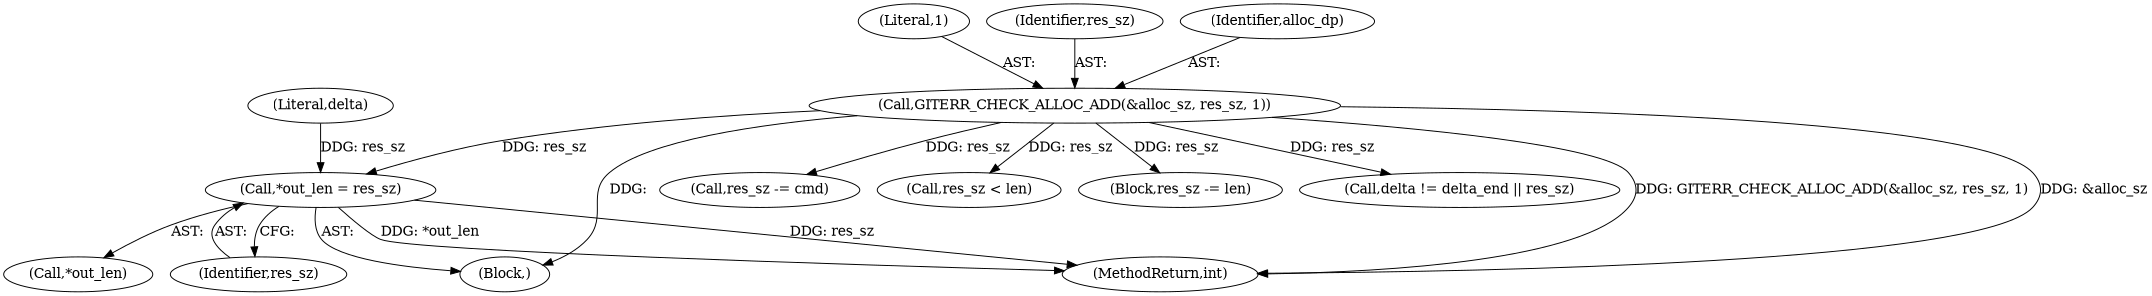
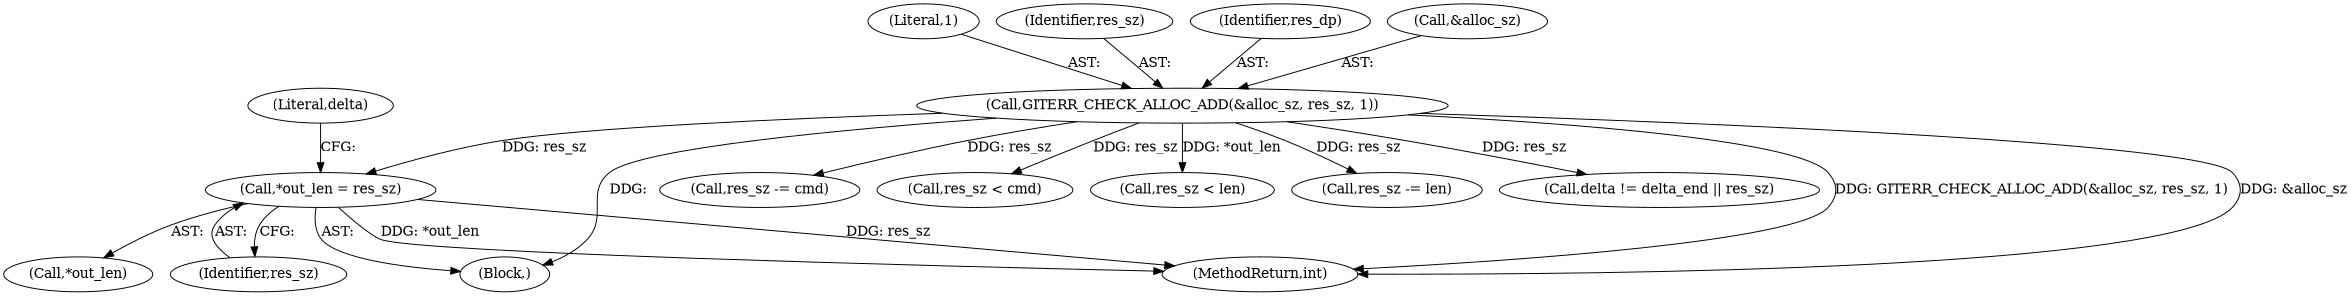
node "(Identifier,alloc_dp)": label "(Identifier,alloc_dp)" -> "(Identifier,res_dp)"
node "(Call,&alloc_sz)": added
edge "(Literal,delta)" -> "(Call,*out_len = res_sz)": label "DDG: res_sz" -> "CFG: "
edge "(Call,GITERR_CHECK_ALLOC_ADD(&alloc_sz, res_sz, 1))" -> "(Call,res_sz < len)": label "DDG: res_sz" -> "DDG: *out_len"
node "(Call,res_sz < cmd)": added
node "(Block,res_sz -= len)": label "(Block,res_sz -= len)" -> "(Call,res_sz -= len)"
